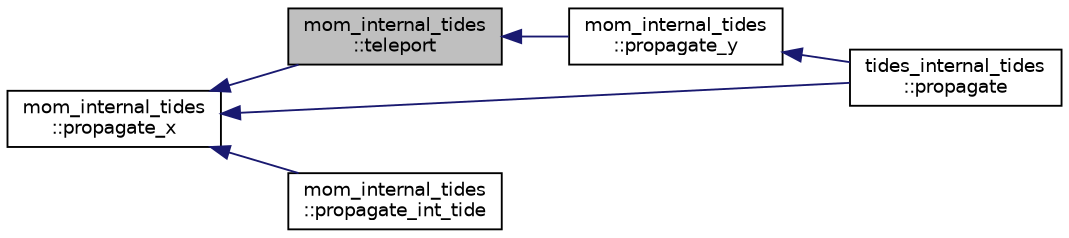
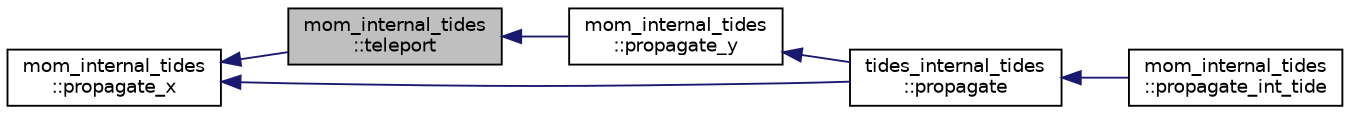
edge "mom_internal_tides ::propagate_int_tide" -> "mom_internal_tides ::propagate_x": now "mom_internal_tides ::propagate_int_tide" -> "tides_internal_tides ::propagate"
